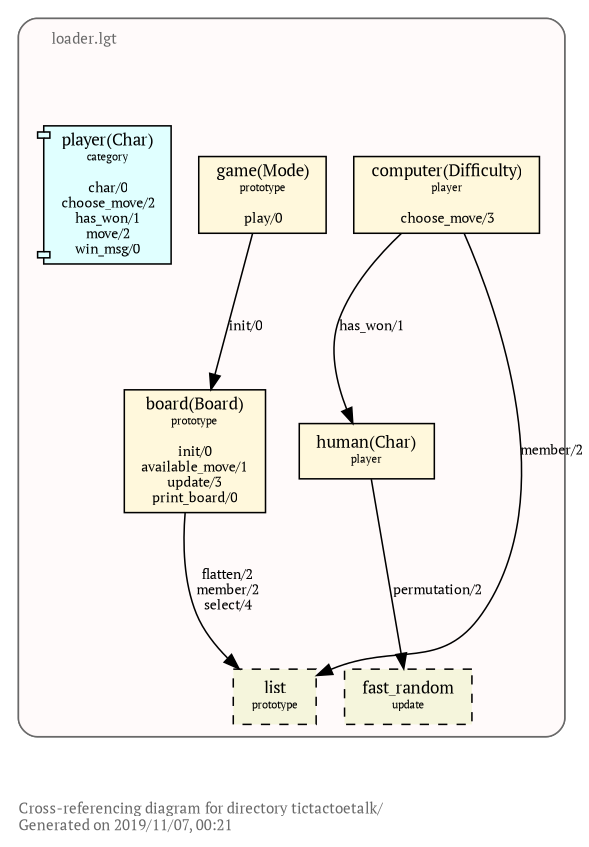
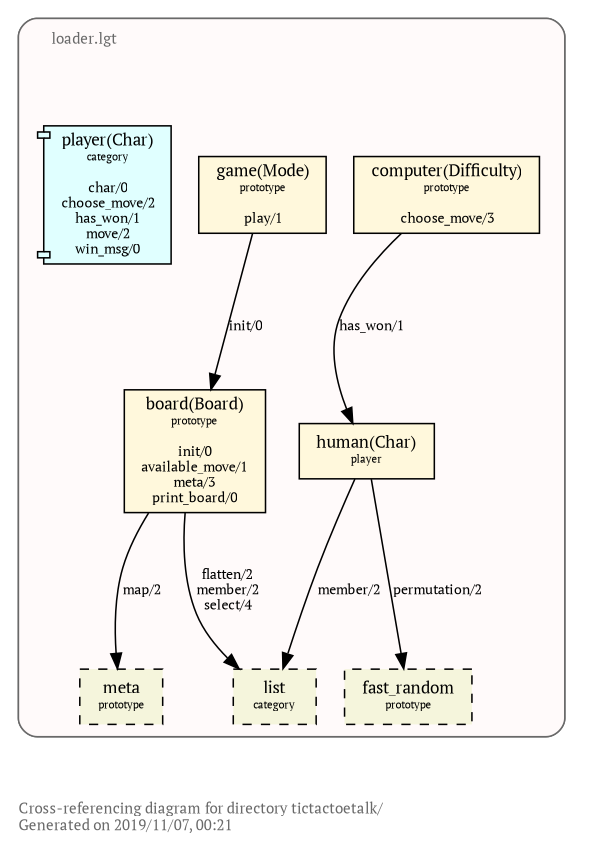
node "computer(Difficulty)": text "player" -> "prototype"
node "game(Mode)": text "play/0" -> "play/1"
node "board(Board)": text "update/3" -> "meta/3"
edge "computer(Difficulty)" -> "list": now "human(Char)" -> "list"
node "meta": added
node "list": text "prototype" -> "category"
node "fast_random": text "update" -> "prototype"
